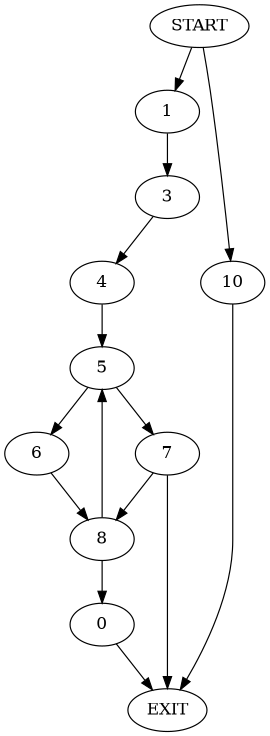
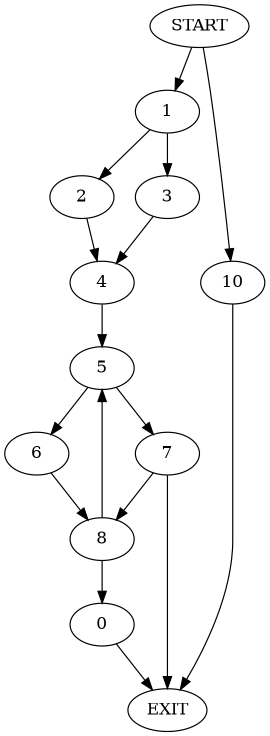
node "2": added
